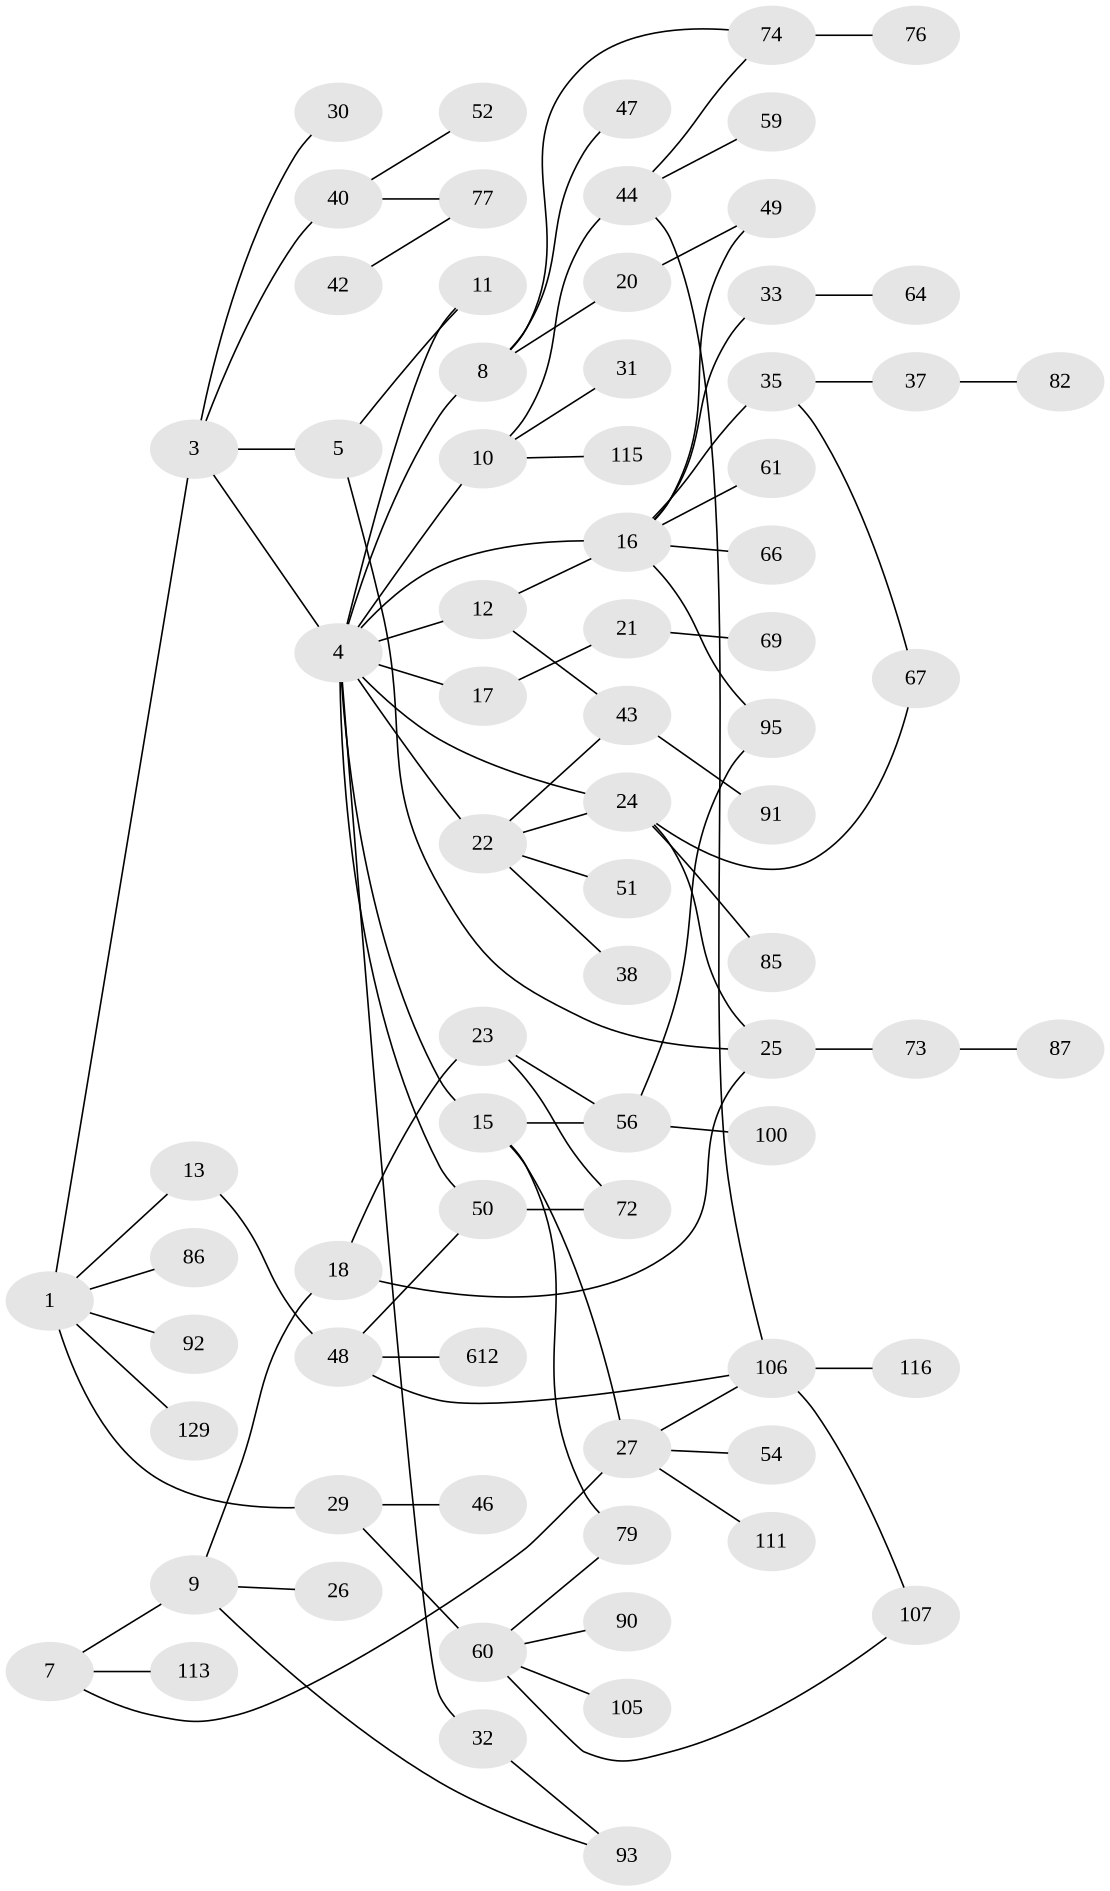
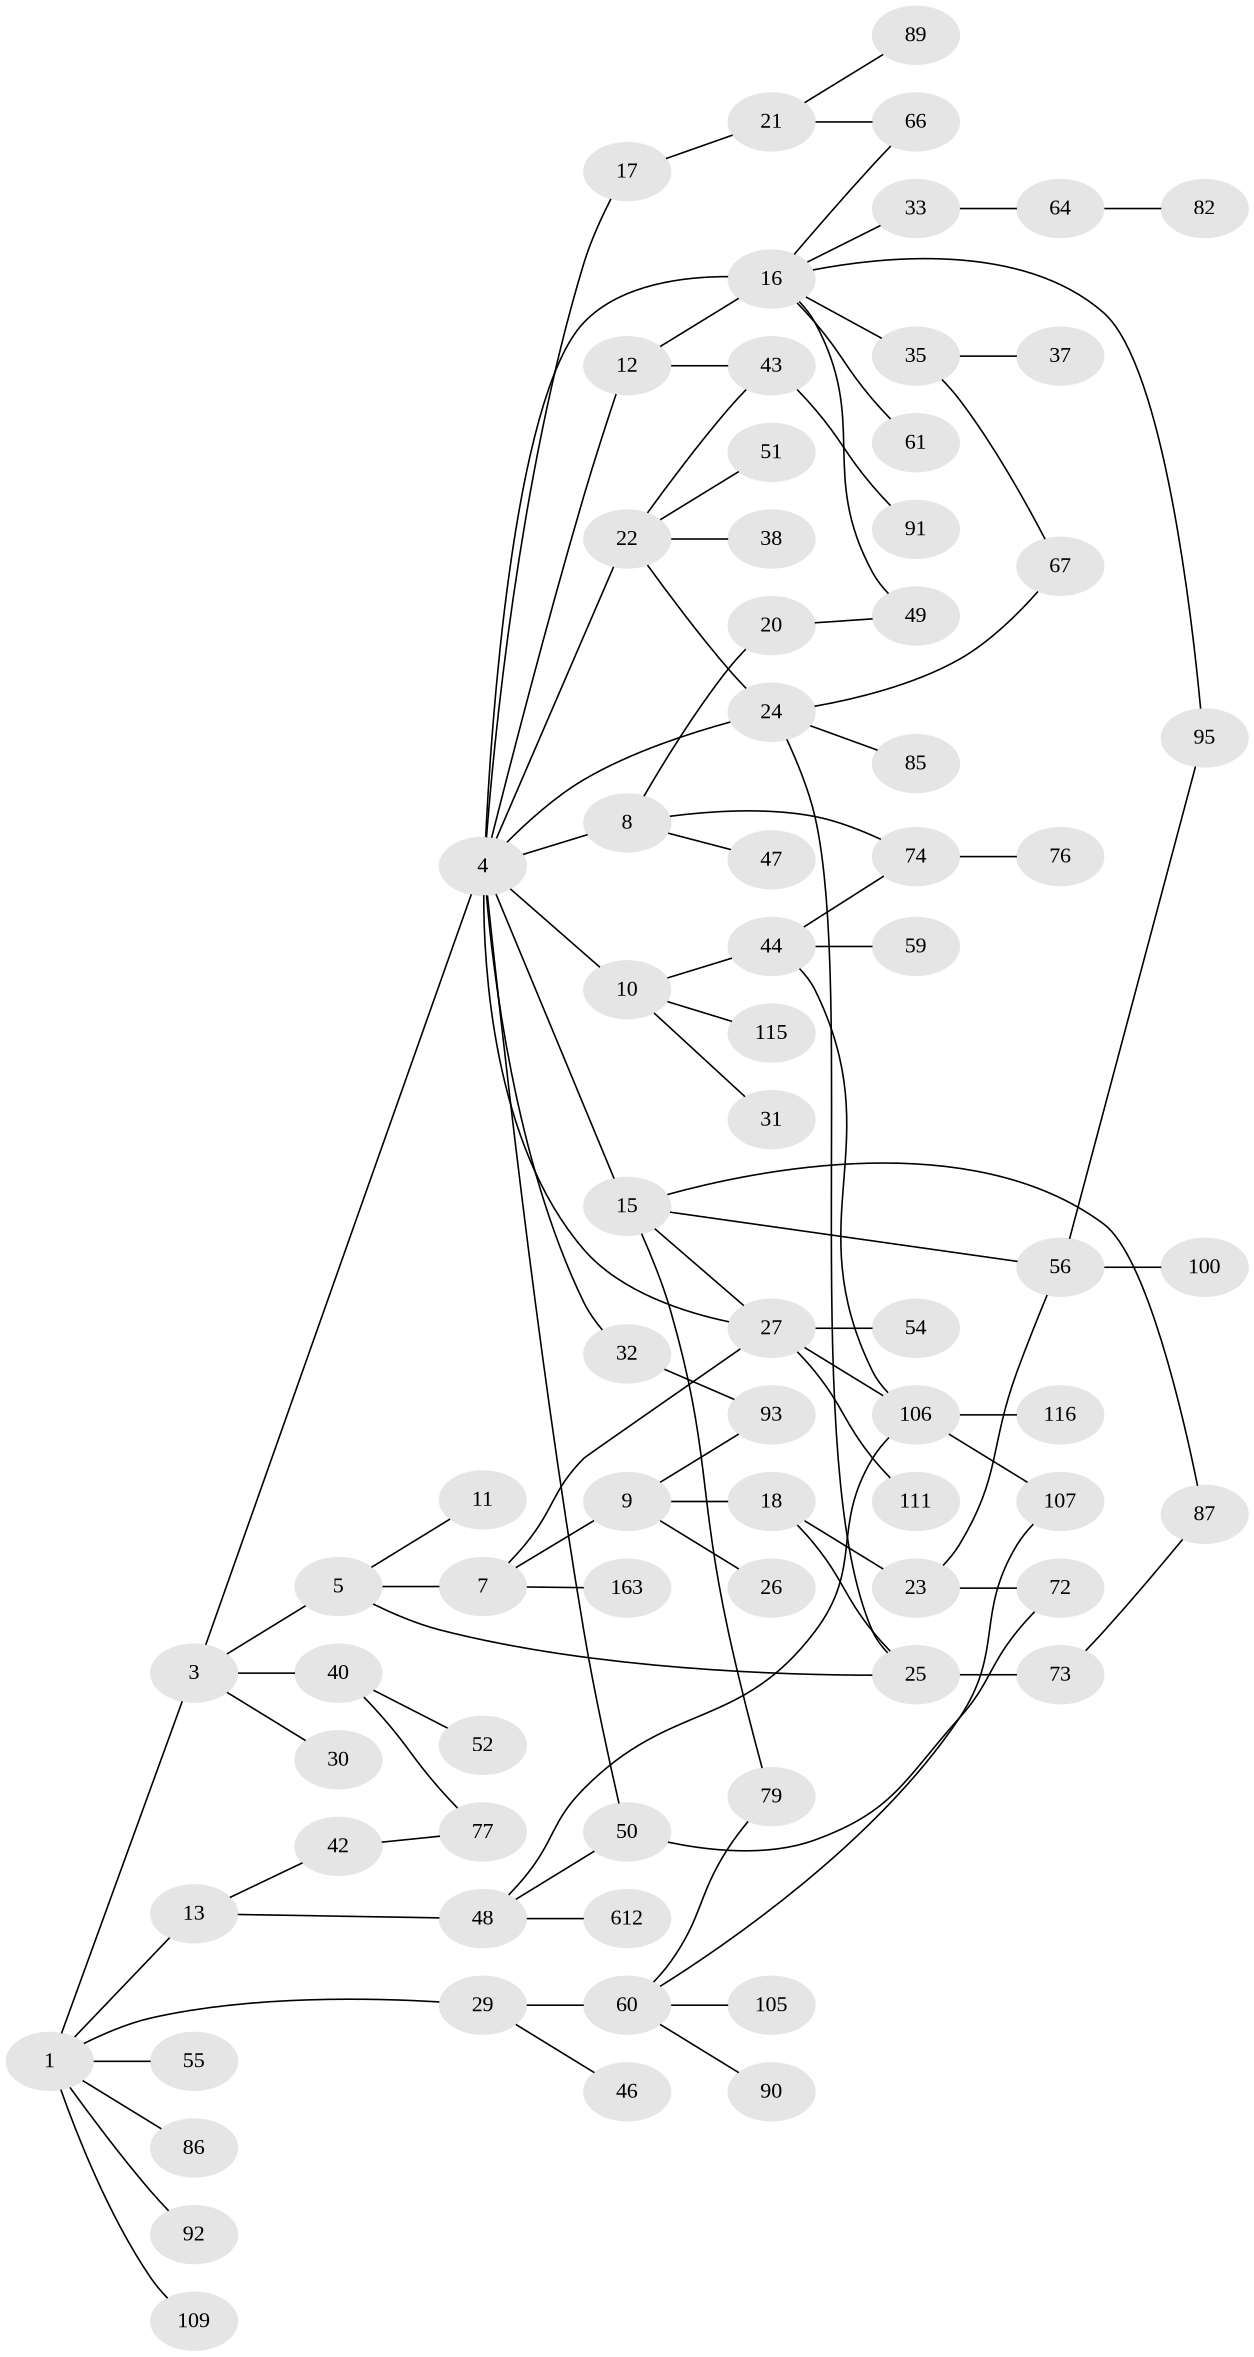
edge "21" -- "66": added
edge "37" -- "82": now "64" -- "82"
edge "11" -- "4": now "27" -- "4"
node "69": label "69" -> "89"
edge "15" -- "87": added
node "129": label "129" -> "109"
edge "5" -- "7": added
node "113": label "113" -> "163"
edge "42" -- "13": added
node "55": added
